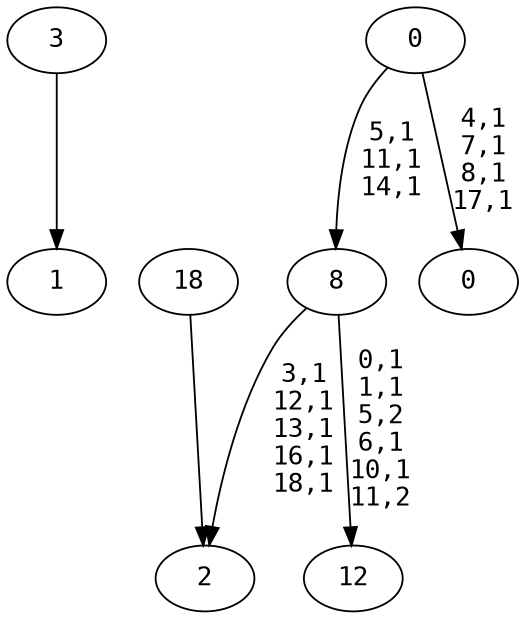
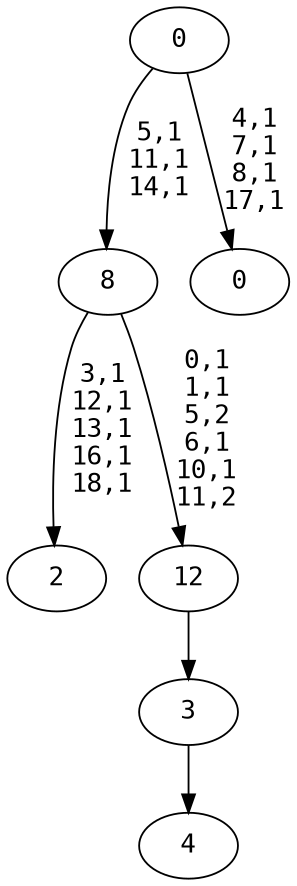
node "1": label "1" -> "4"
node "18": removed
edge "12" -> "3": added
